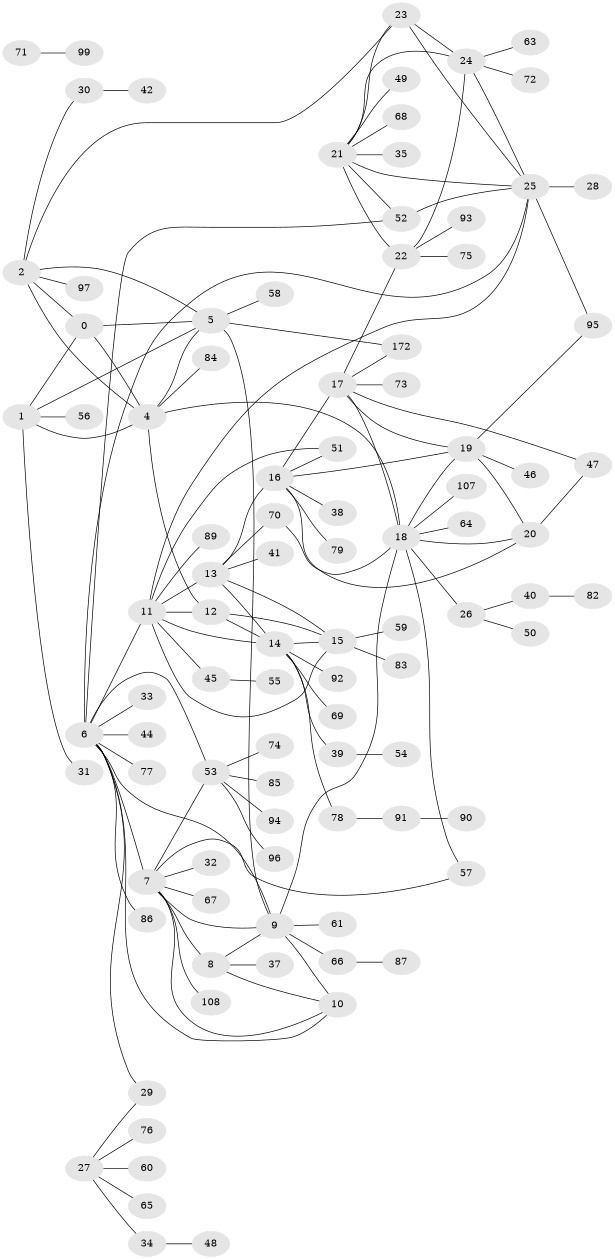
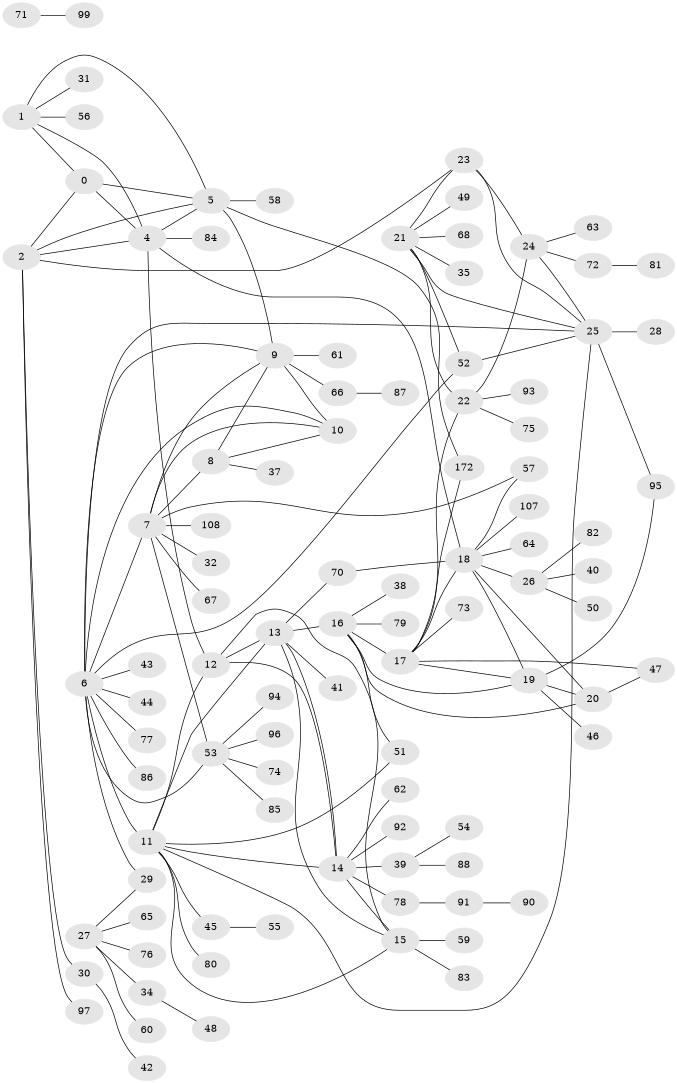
edge "24" -- "21": removed
node "81": added
node "89": label "89" -> "80"
edge "40" -- "82": now "26" -- "82"
edge "13" -- "12": added
node "33": label "33" -> "43"
node "69": label "69" -> "62"
edge "18" -- "9": removed
node "88": added
